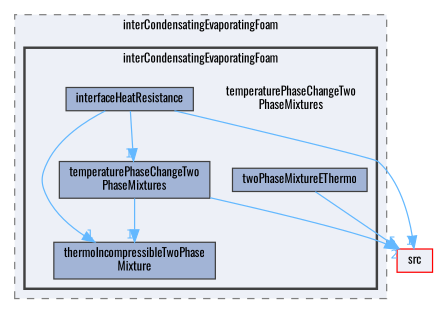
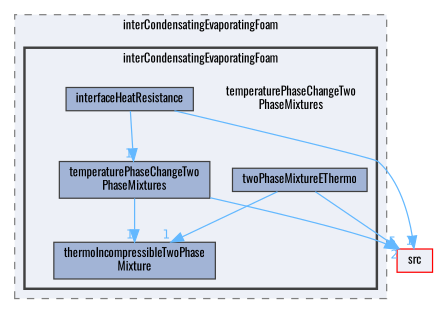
edge "interfaceHeatResistance" -> "thermoIncompressibleTwoPhase Mixture": now "twoPhaseMixtureEThermo" -> "thermoIncompressibleTwoPhase Mixture"
